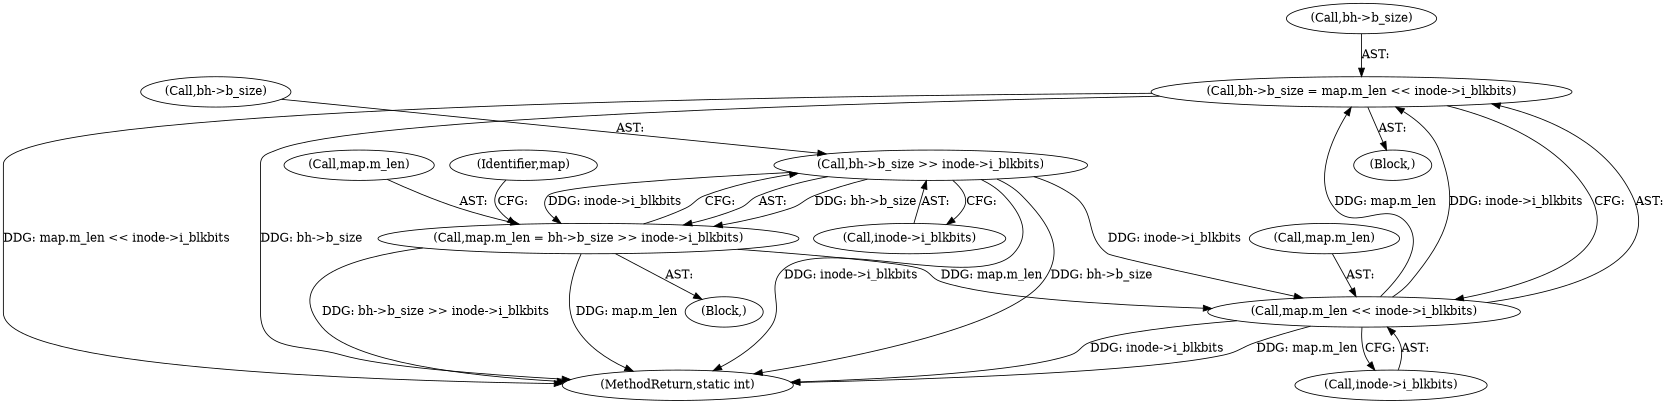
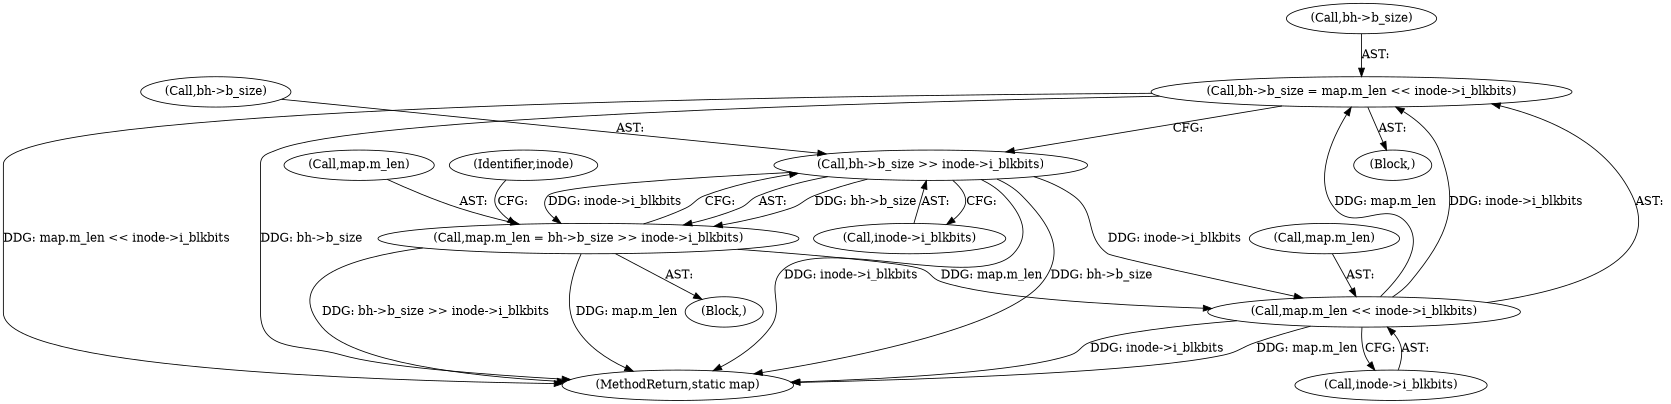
node "(Identifier,map)": label "(Identifier,map)" -> "(Identifier,inode)"
edge "(Call,bh->b_size = map.m_len << inode->i_blkbits)" -> "(Call,map.m_len << inode->i_blkbits)": now "(Call,bh->b_size = map.m_len << inode->i_blkbits)" -> "(Call,bh->b_size >> inode->i_blkbits)"
node "(MethodReturn,static int)": label "(MethodReturn,static int)" -> "(MethodReturn,static map)"
